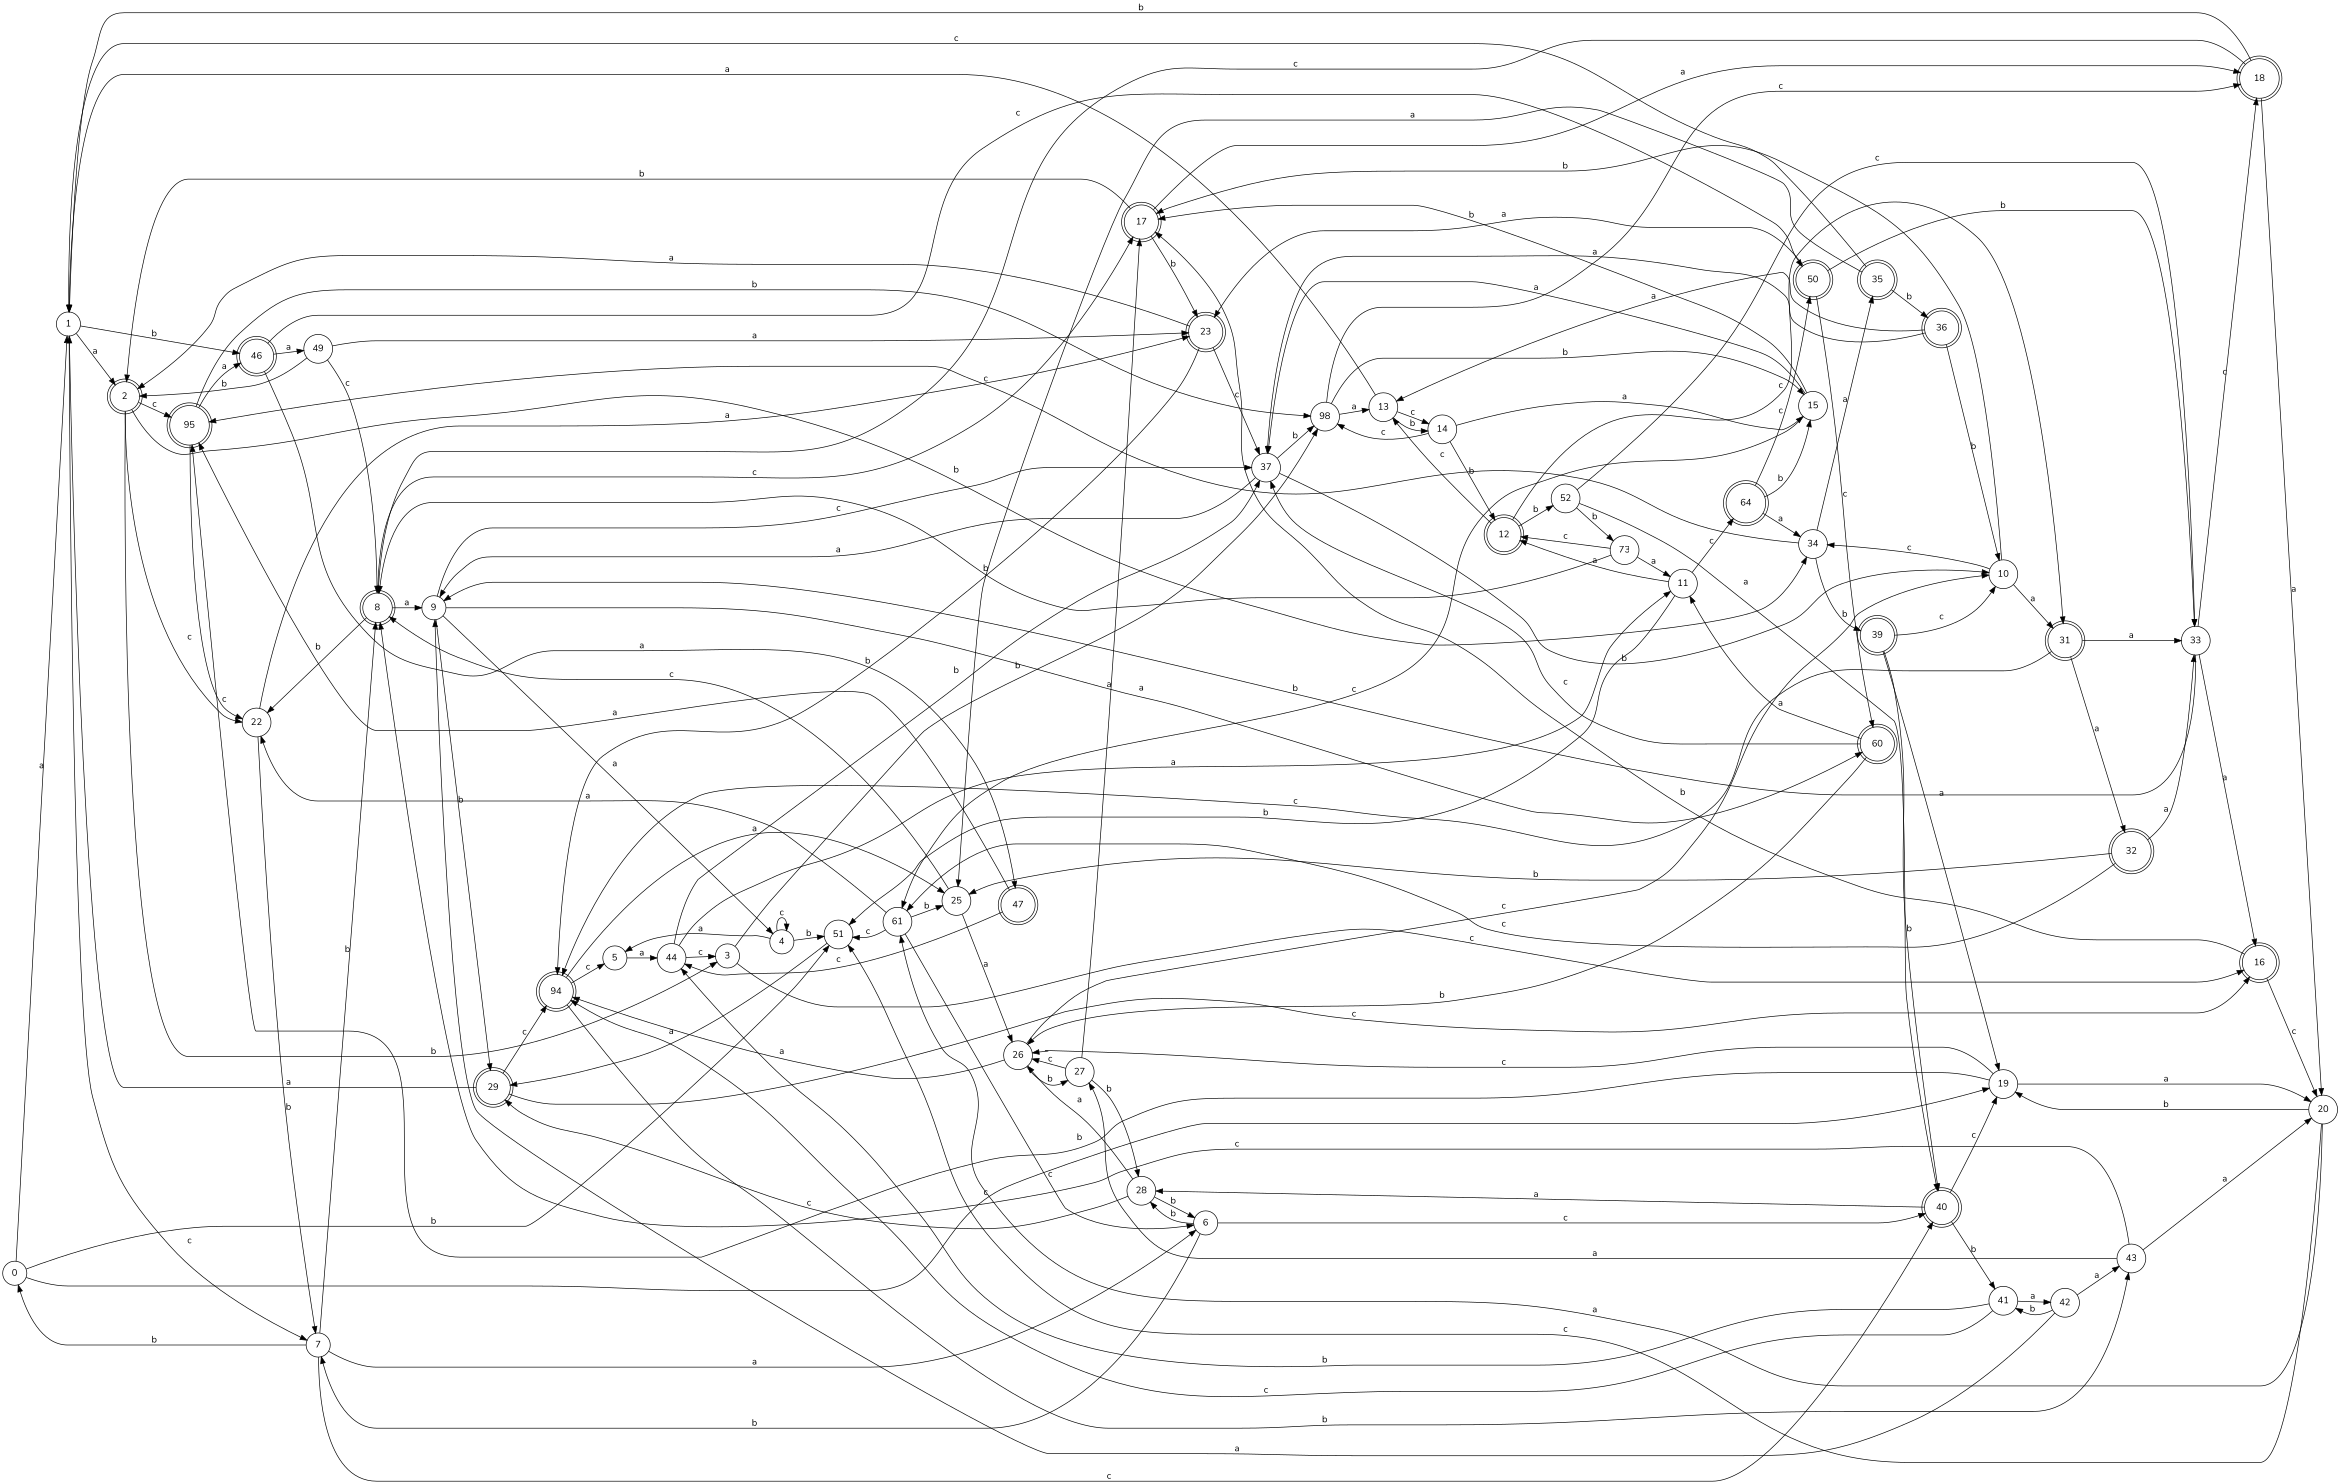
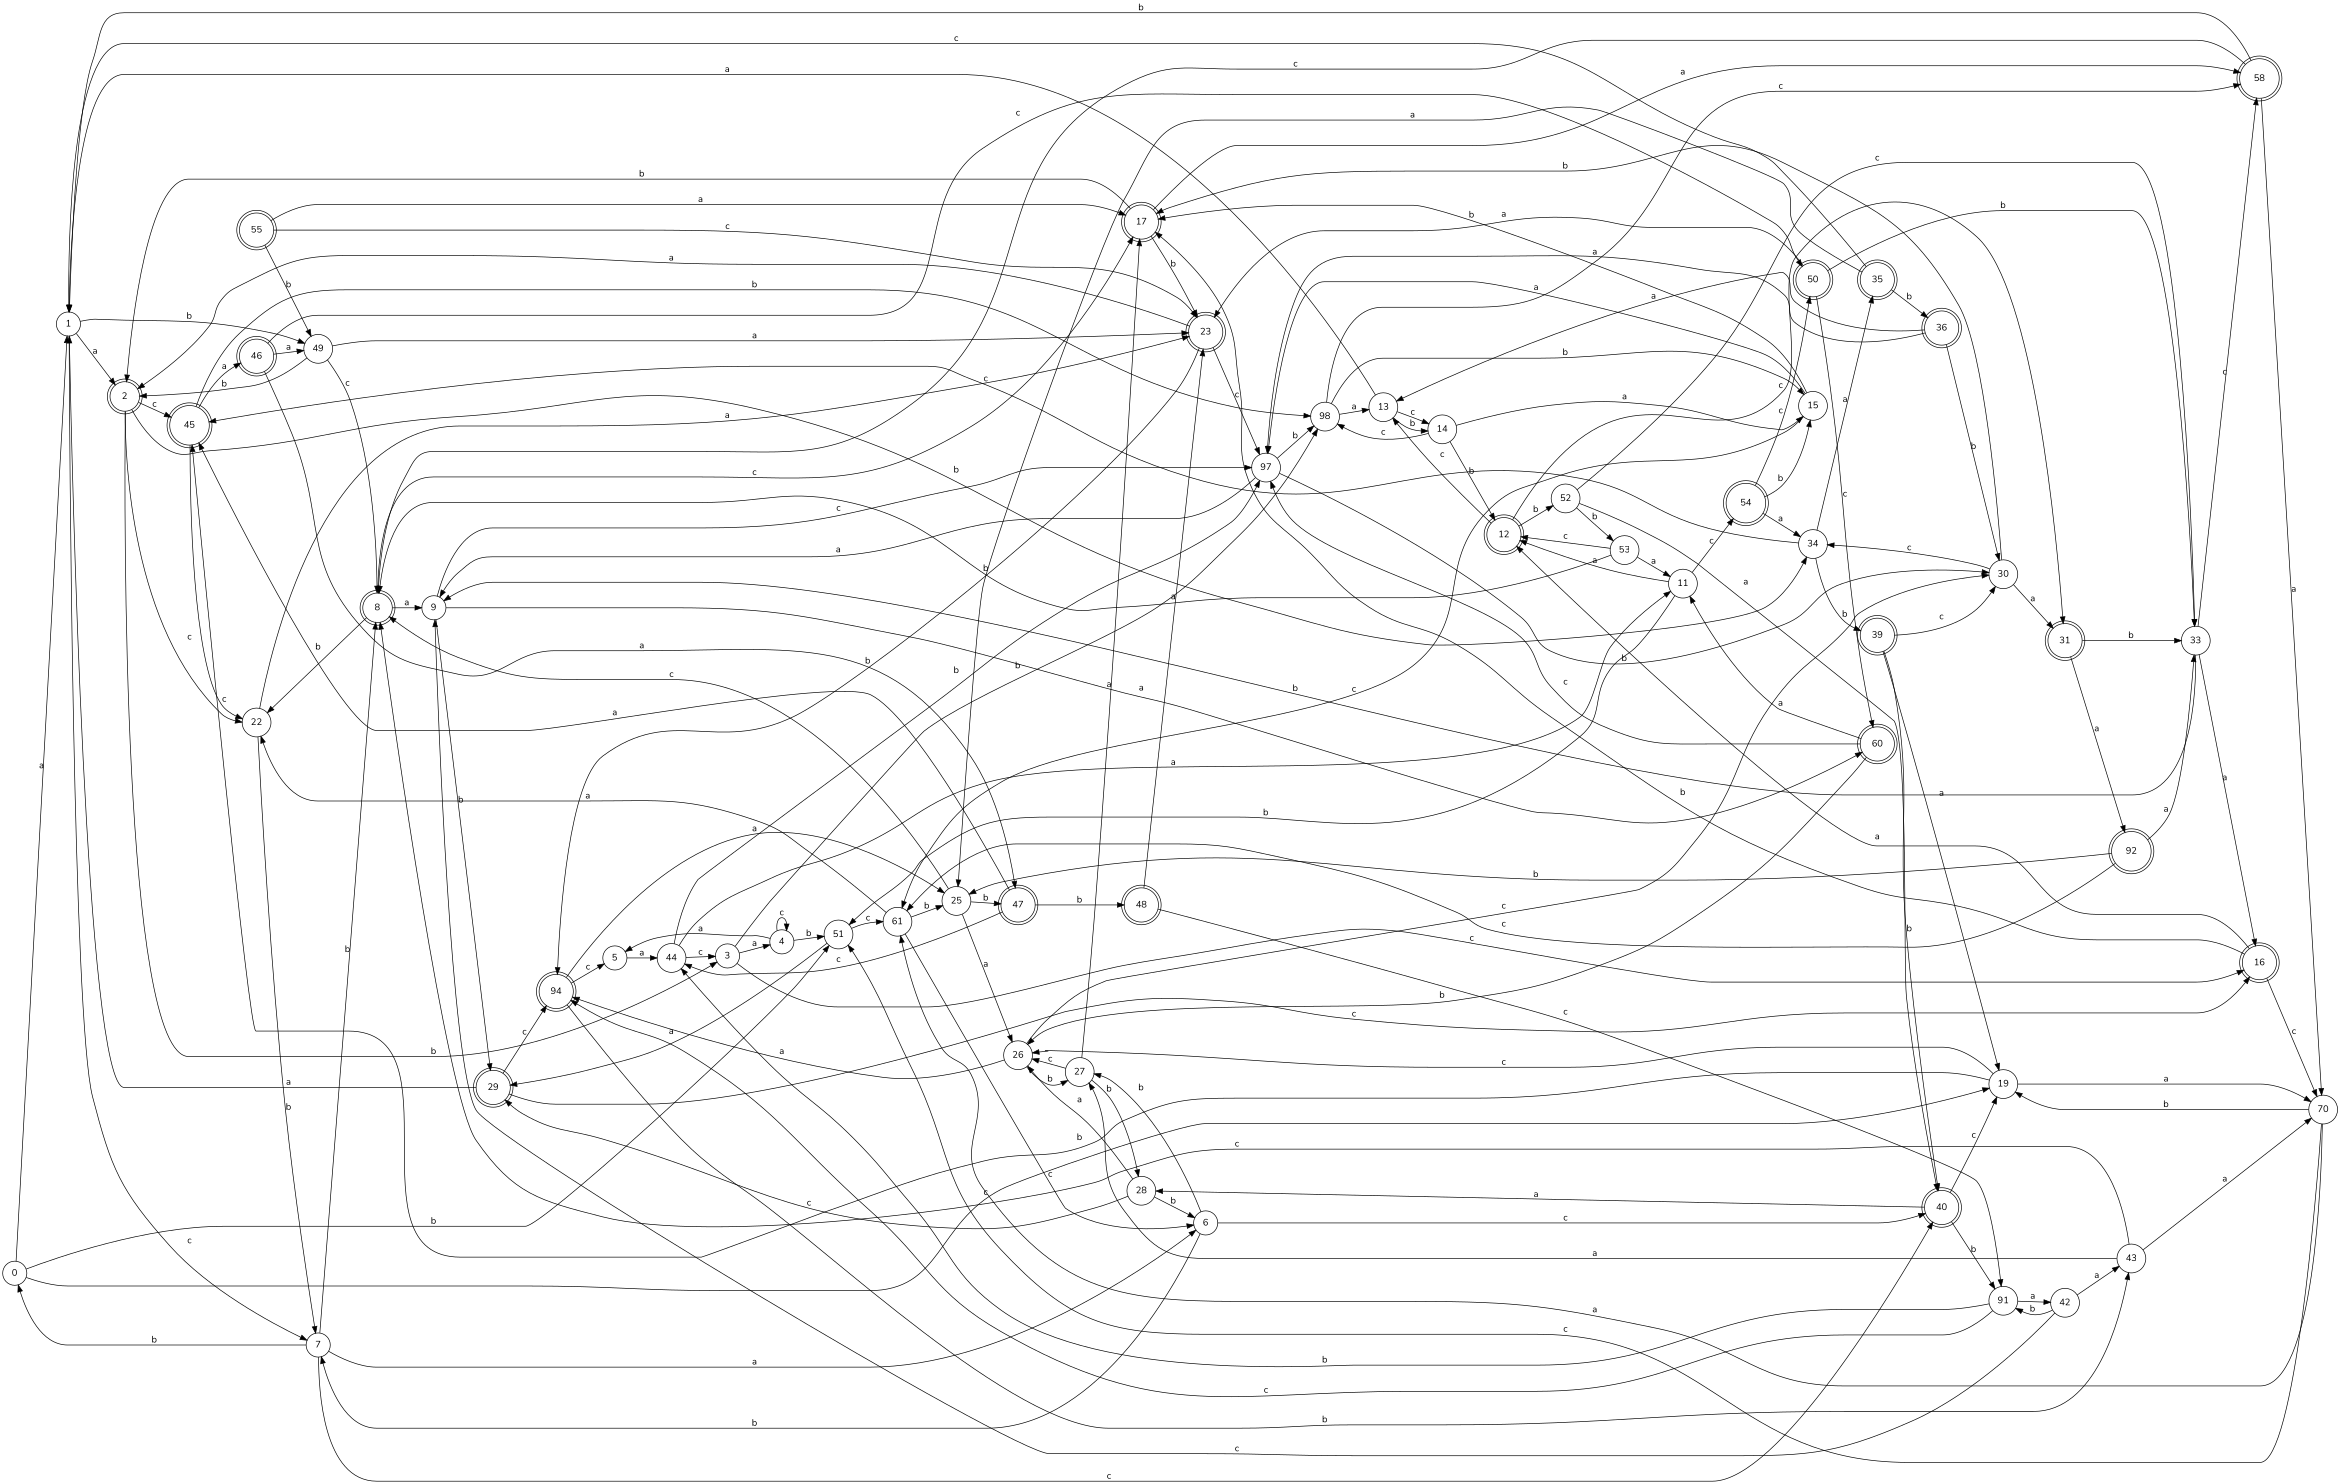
node "18": label "18" -> "58"
node "55": added
edge "1" -> "46": now "1" -> "49"
node "95": label "95" -> "45"
node "37": label "37" -> "97"
node "64": label "64" -> "54"
node "73": label "73" -> "53"
node "10": label "10" -> "30"
edge "31" -> "33": label "a" -> "b"
edge "9" -> "4": now "3" -> "4"
edge "31" -> "94": removed, label "c"
edge "16" -> "12": added, label "a"
node "32": label "32" -> "92"
edge "25" -> "47": added, label "b"
node "48": added
edge "61" -> "51": reversed
node "20": label "20" -> "70"
edge "6" -> "28": now "6" -> "27"
node "41": label "41" -> "91"
edge "42" -> "9": label "a" -> "c"
